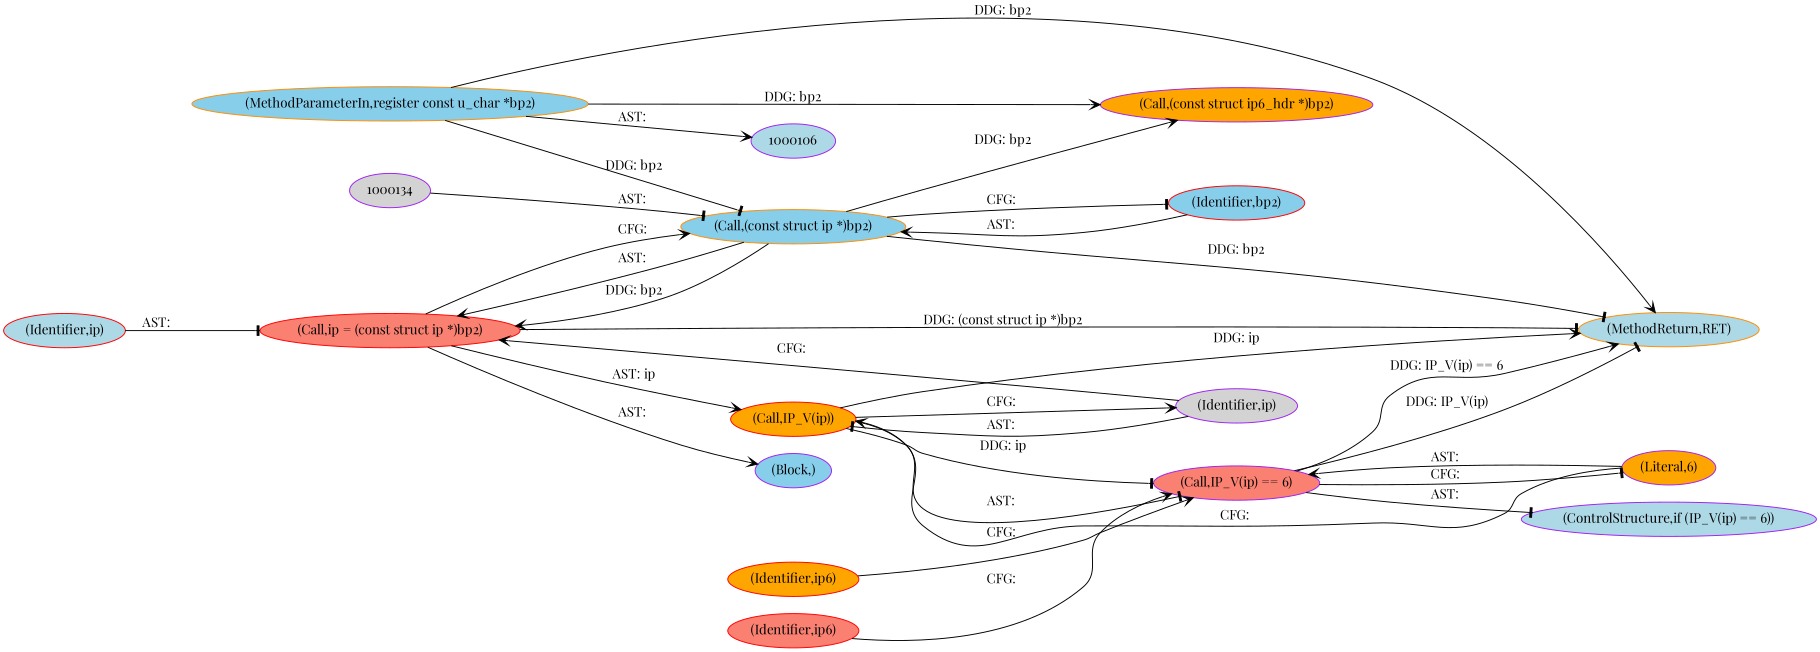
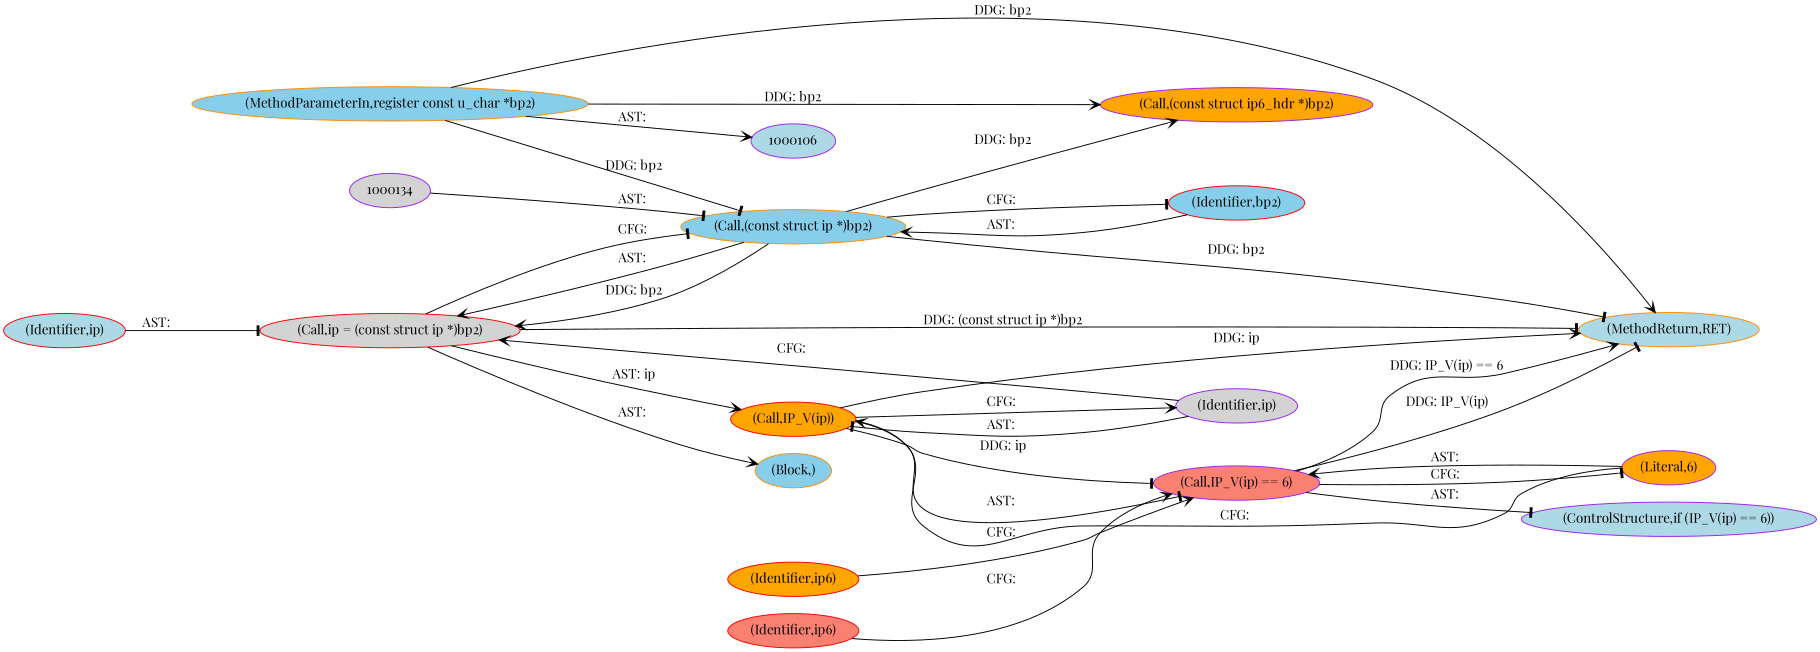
edge "(Call,ip = (const struct ip *)bp2)" -> "(Call,(const struct ip *)bp2)": arrowhead vee -> tee
node "(Call,ip = (const struct ip *)bp2)": fillcolor salmon -> lightgrey
node "(Block,)": color purple -> darkorange
